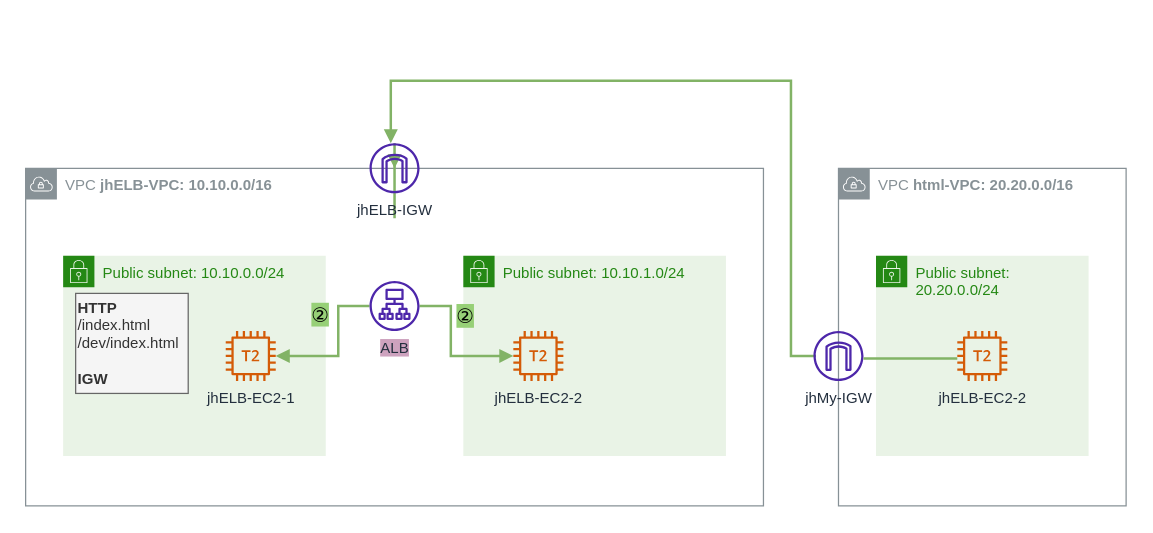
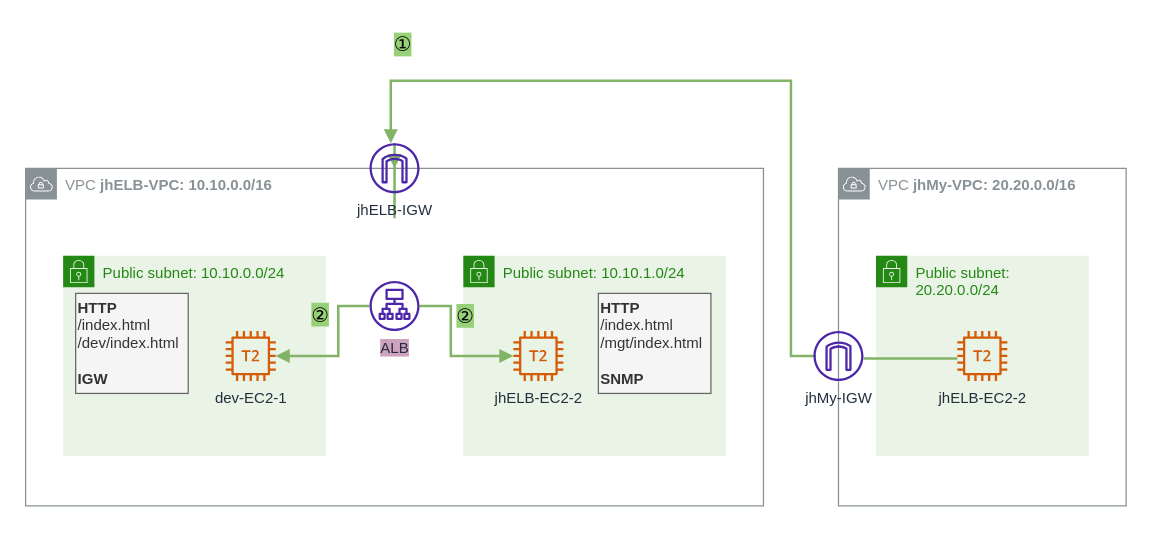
node "①": added
node "VPC html-VPC: 20.20.0.0/16": label "VPC html-VPC: 20.20.0.0/16" -> "VPC jhMy-VPC: 20.20.0.0/16"
node "HTTP /index.html /mgt/index.html SNMP": added
node "jhELB-EC2-1": label "jhELB-EC2-1" -> "dev-EC2-1"
